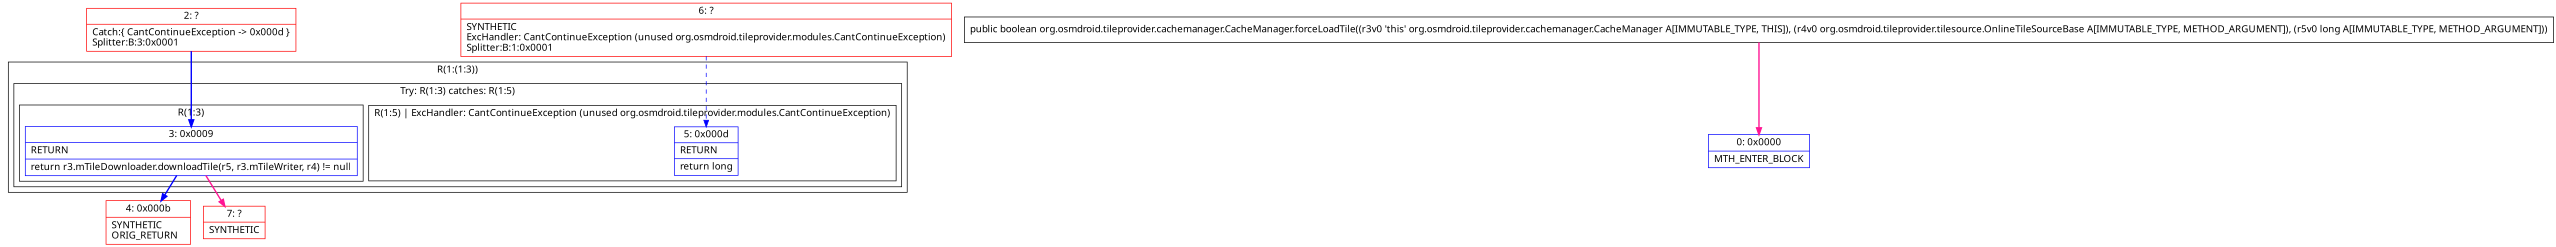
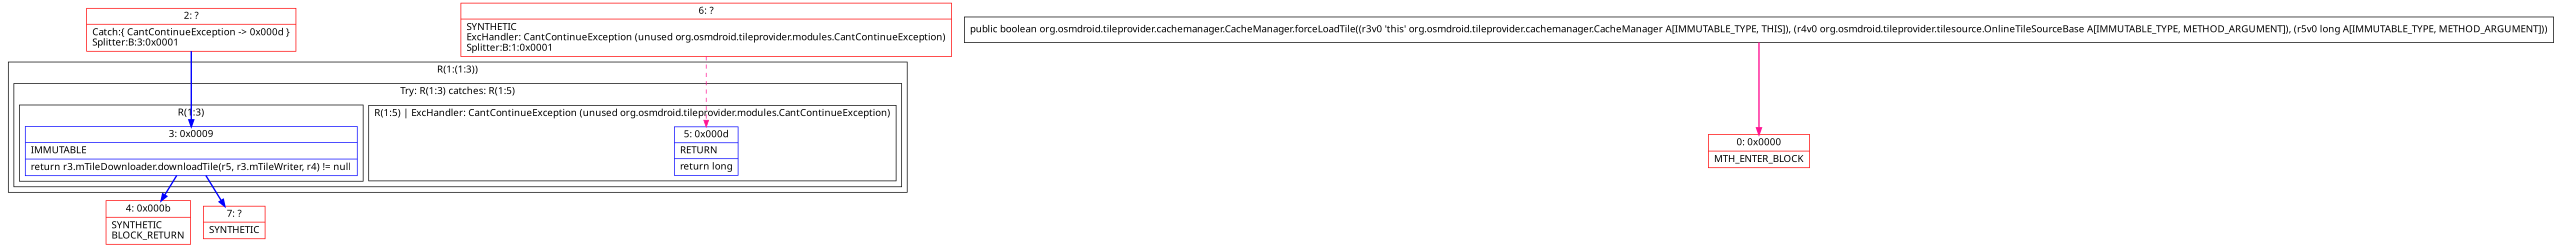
edge "6: ?" -> "5: 0x000d": color blue -> deeppink
node "3: 0x0009": text "RETURN" -> "IMMUTABLE"
node "0: 0x0000": color blue -> red
edge "3: 0x0009" -> "7: ?": color deeppink -> blue
node "4: 0x000b": text "ORIG_RETURN" -> "BLOCK_RETURN"
